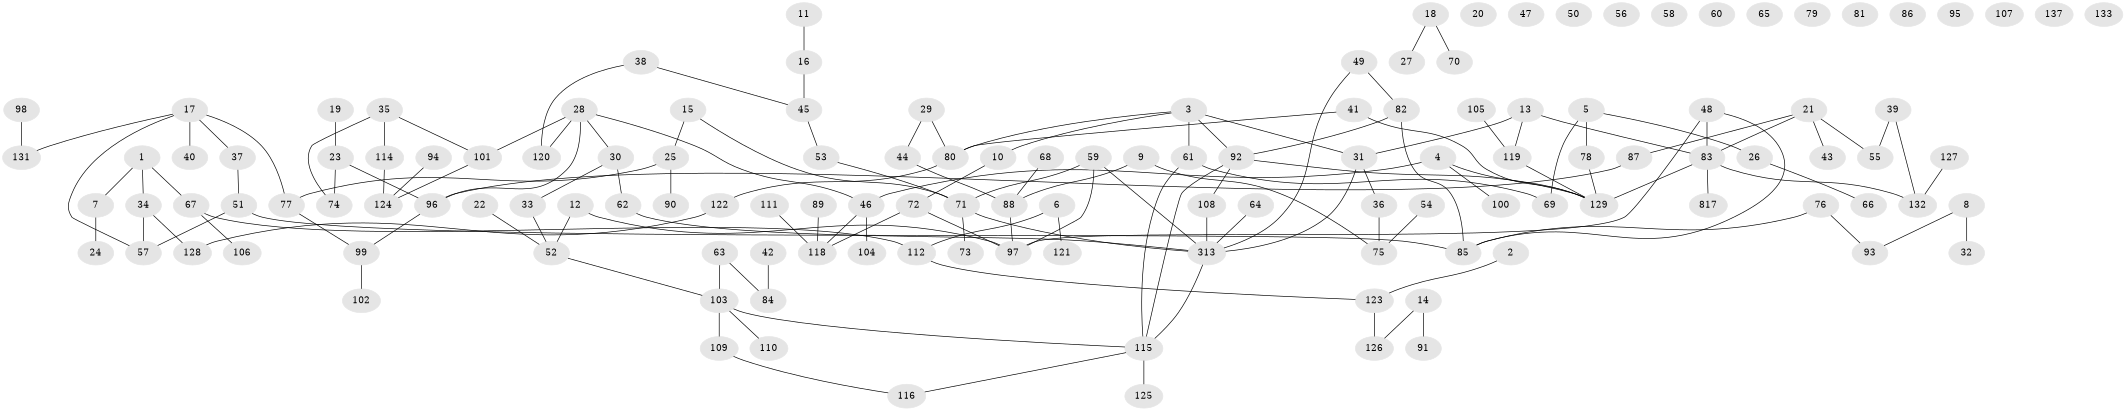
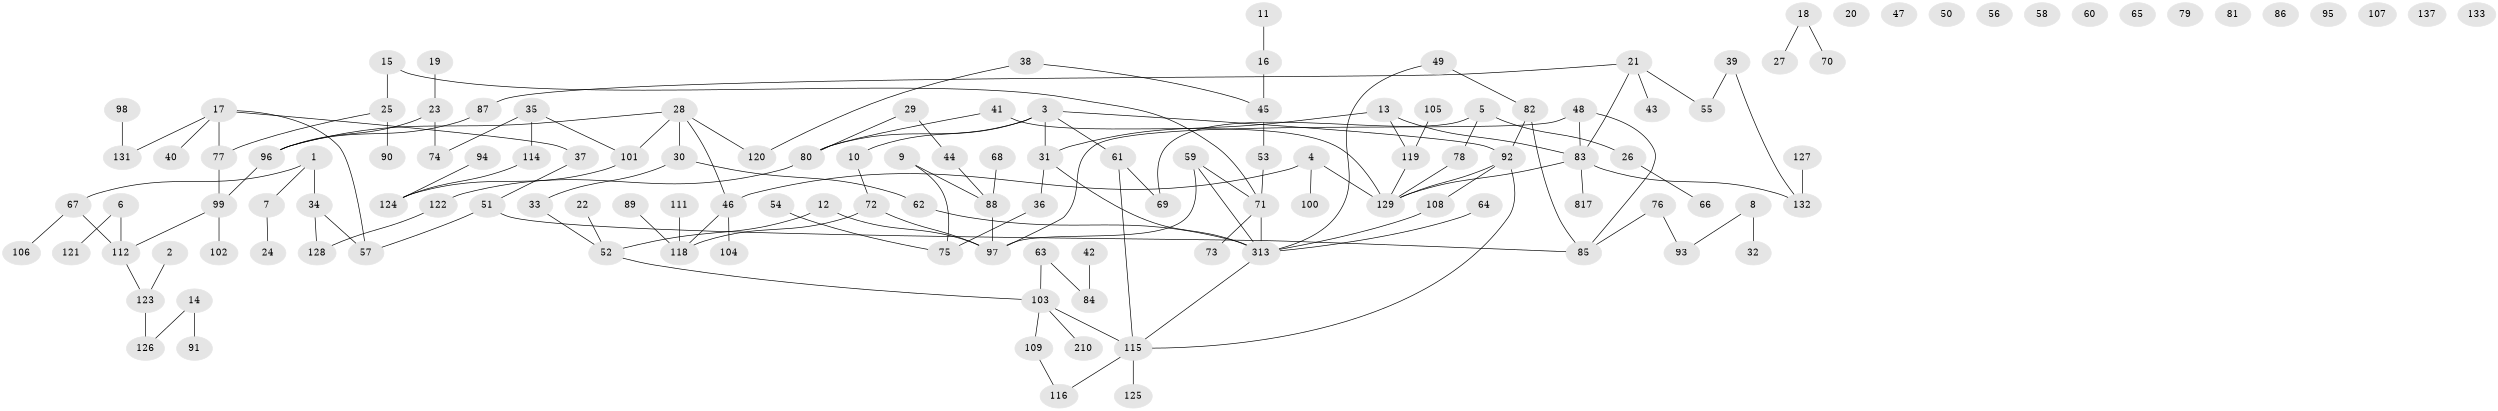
edge "99" -- "112": added
node "110": label "110" -> "210"
